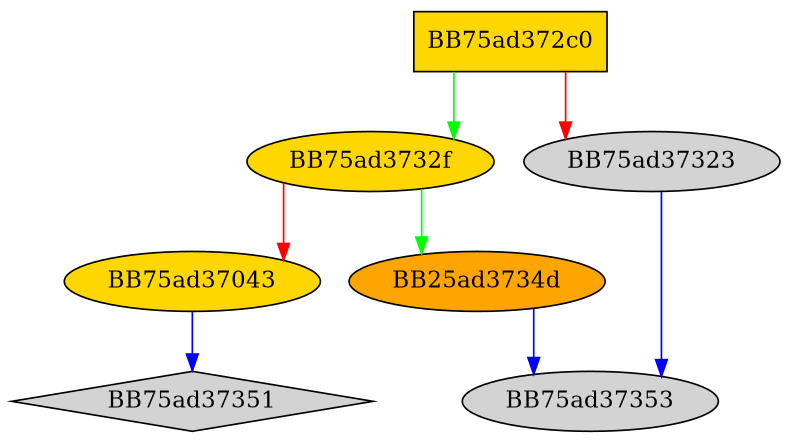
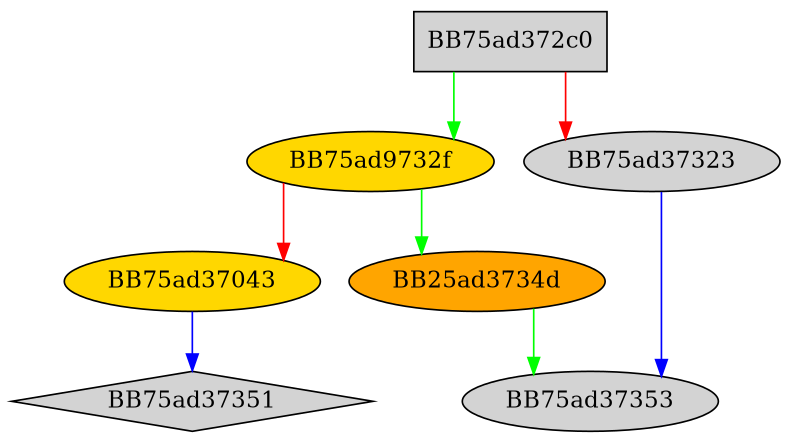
node "BB75ad372c0": fillcolor gold -> lightgrey
node "BB75ad3732f": label "BB75ad3732f" -> "BB75ad9732f"
edge "BB25ad3734d" -> "BB75ad37353": color blue -> green
